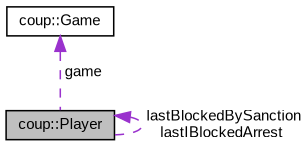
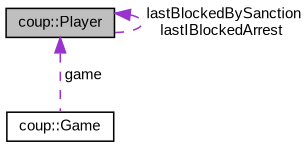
edge "coup::Player" -> "coup::Game": reversed
